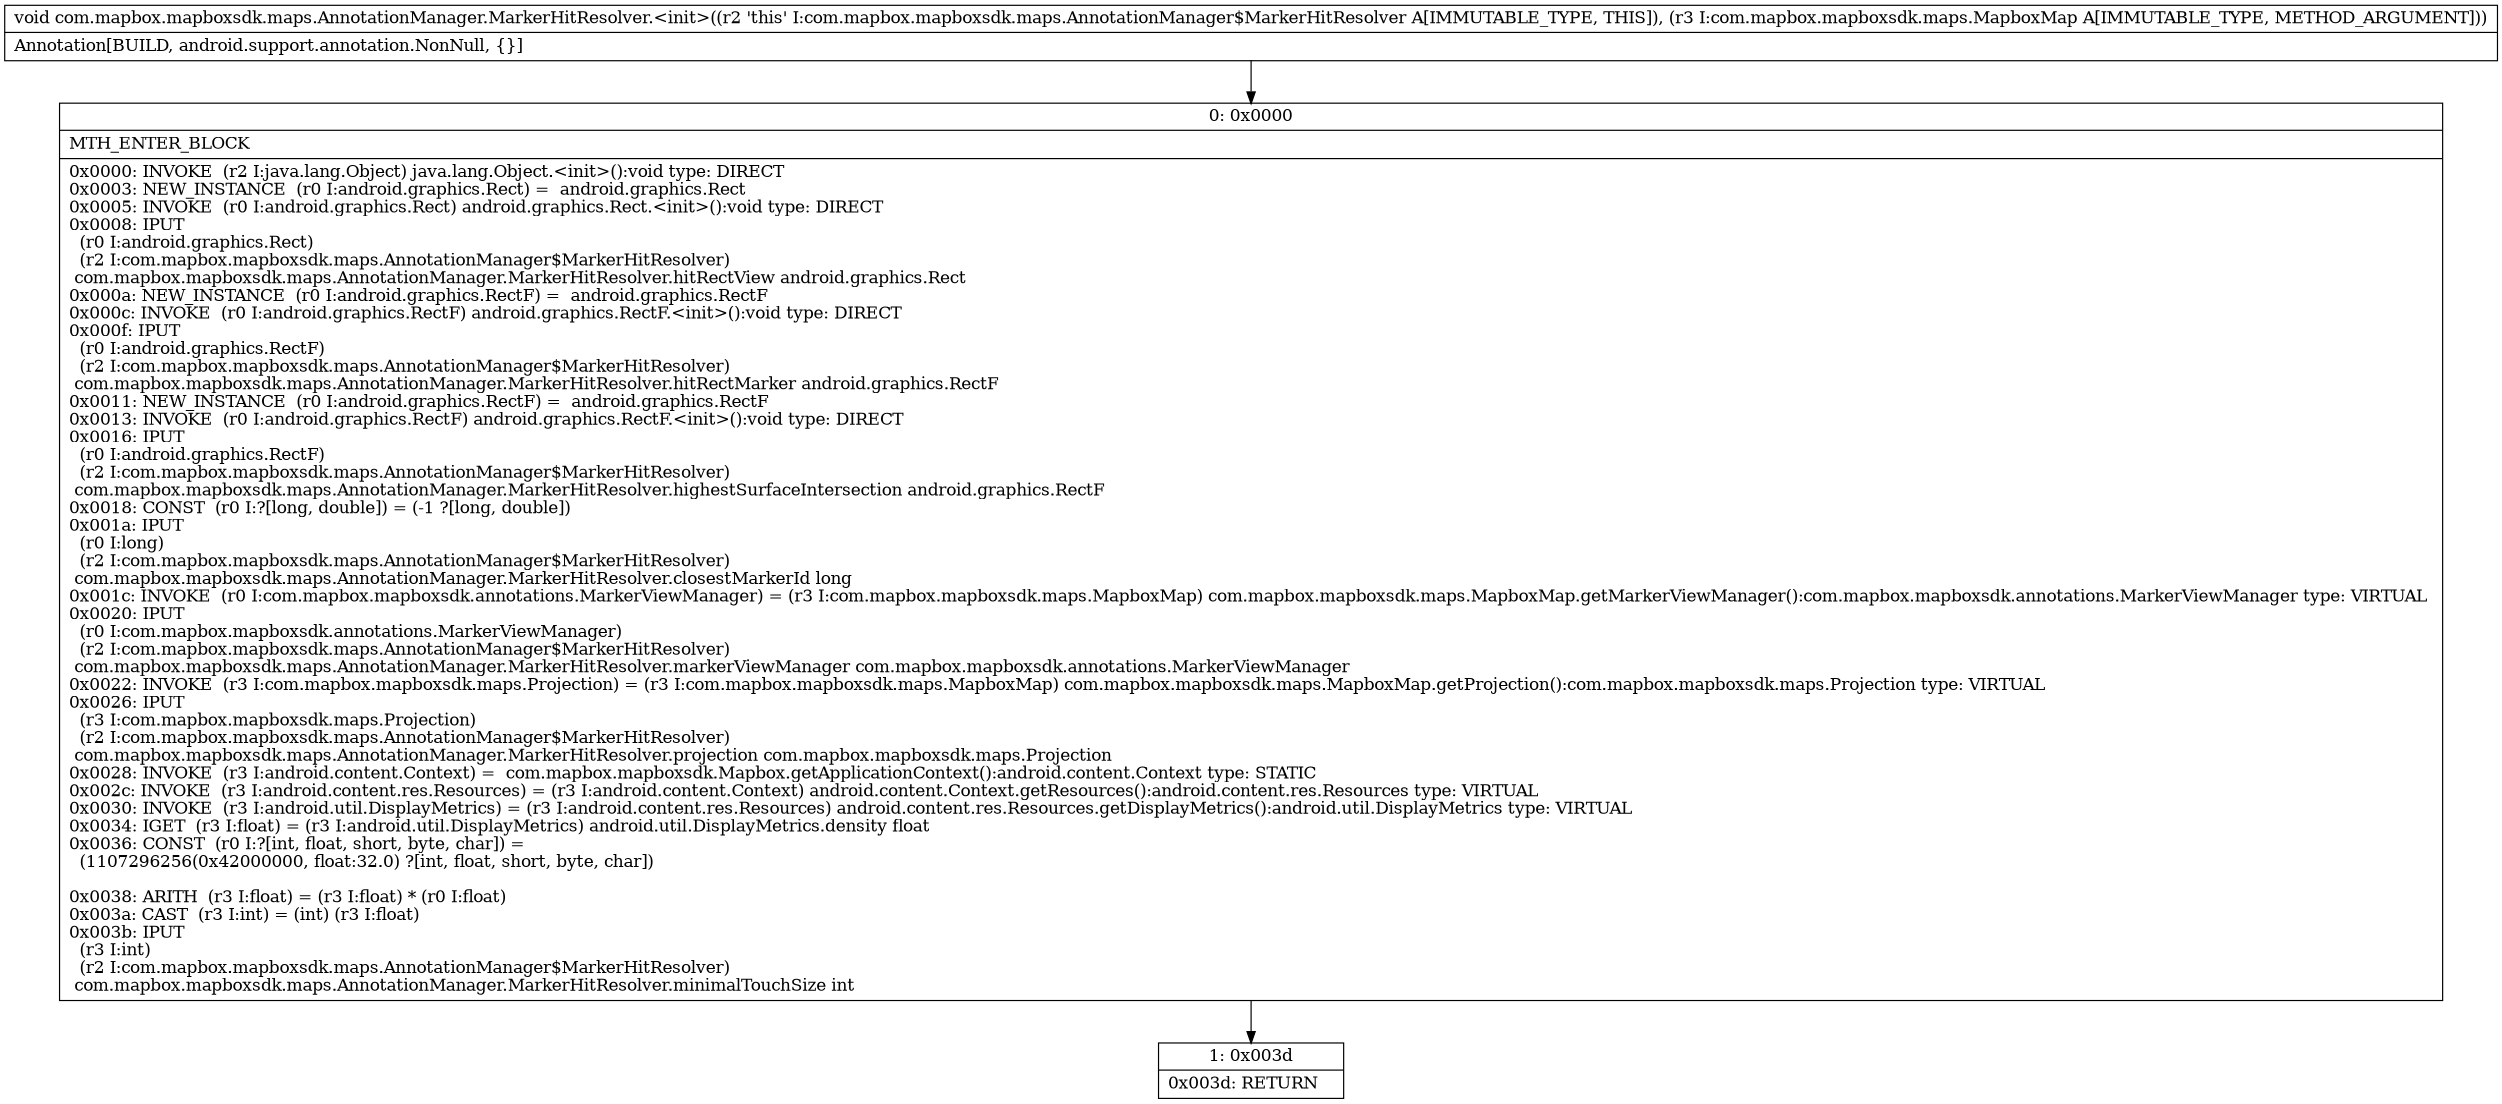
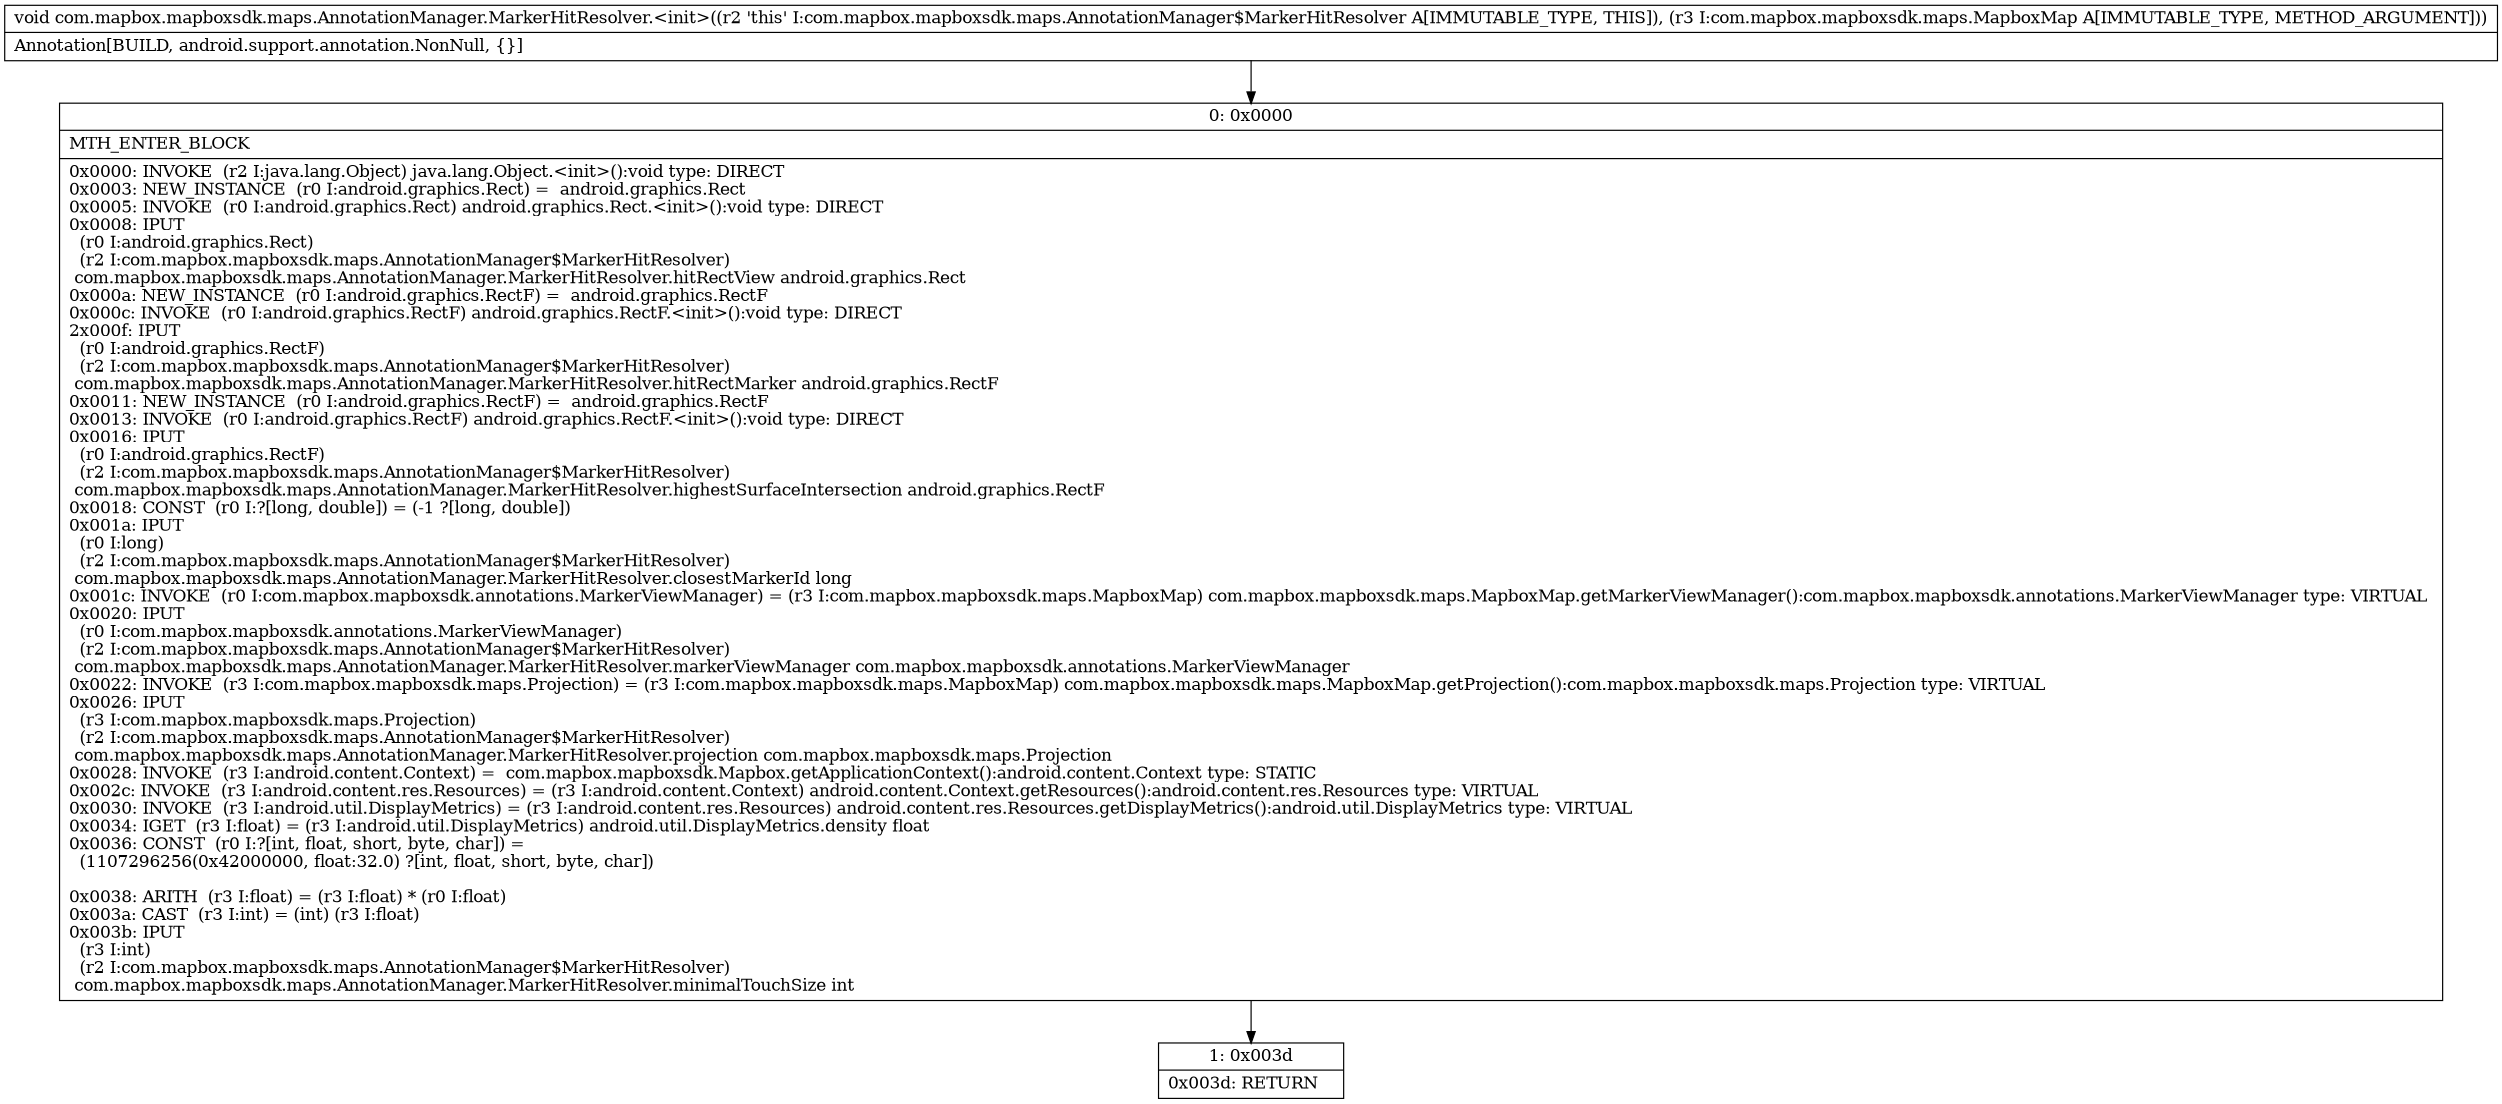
node "0: 0x0000": text "0x000f: IPUT" -> "2x000f: IPUT"
